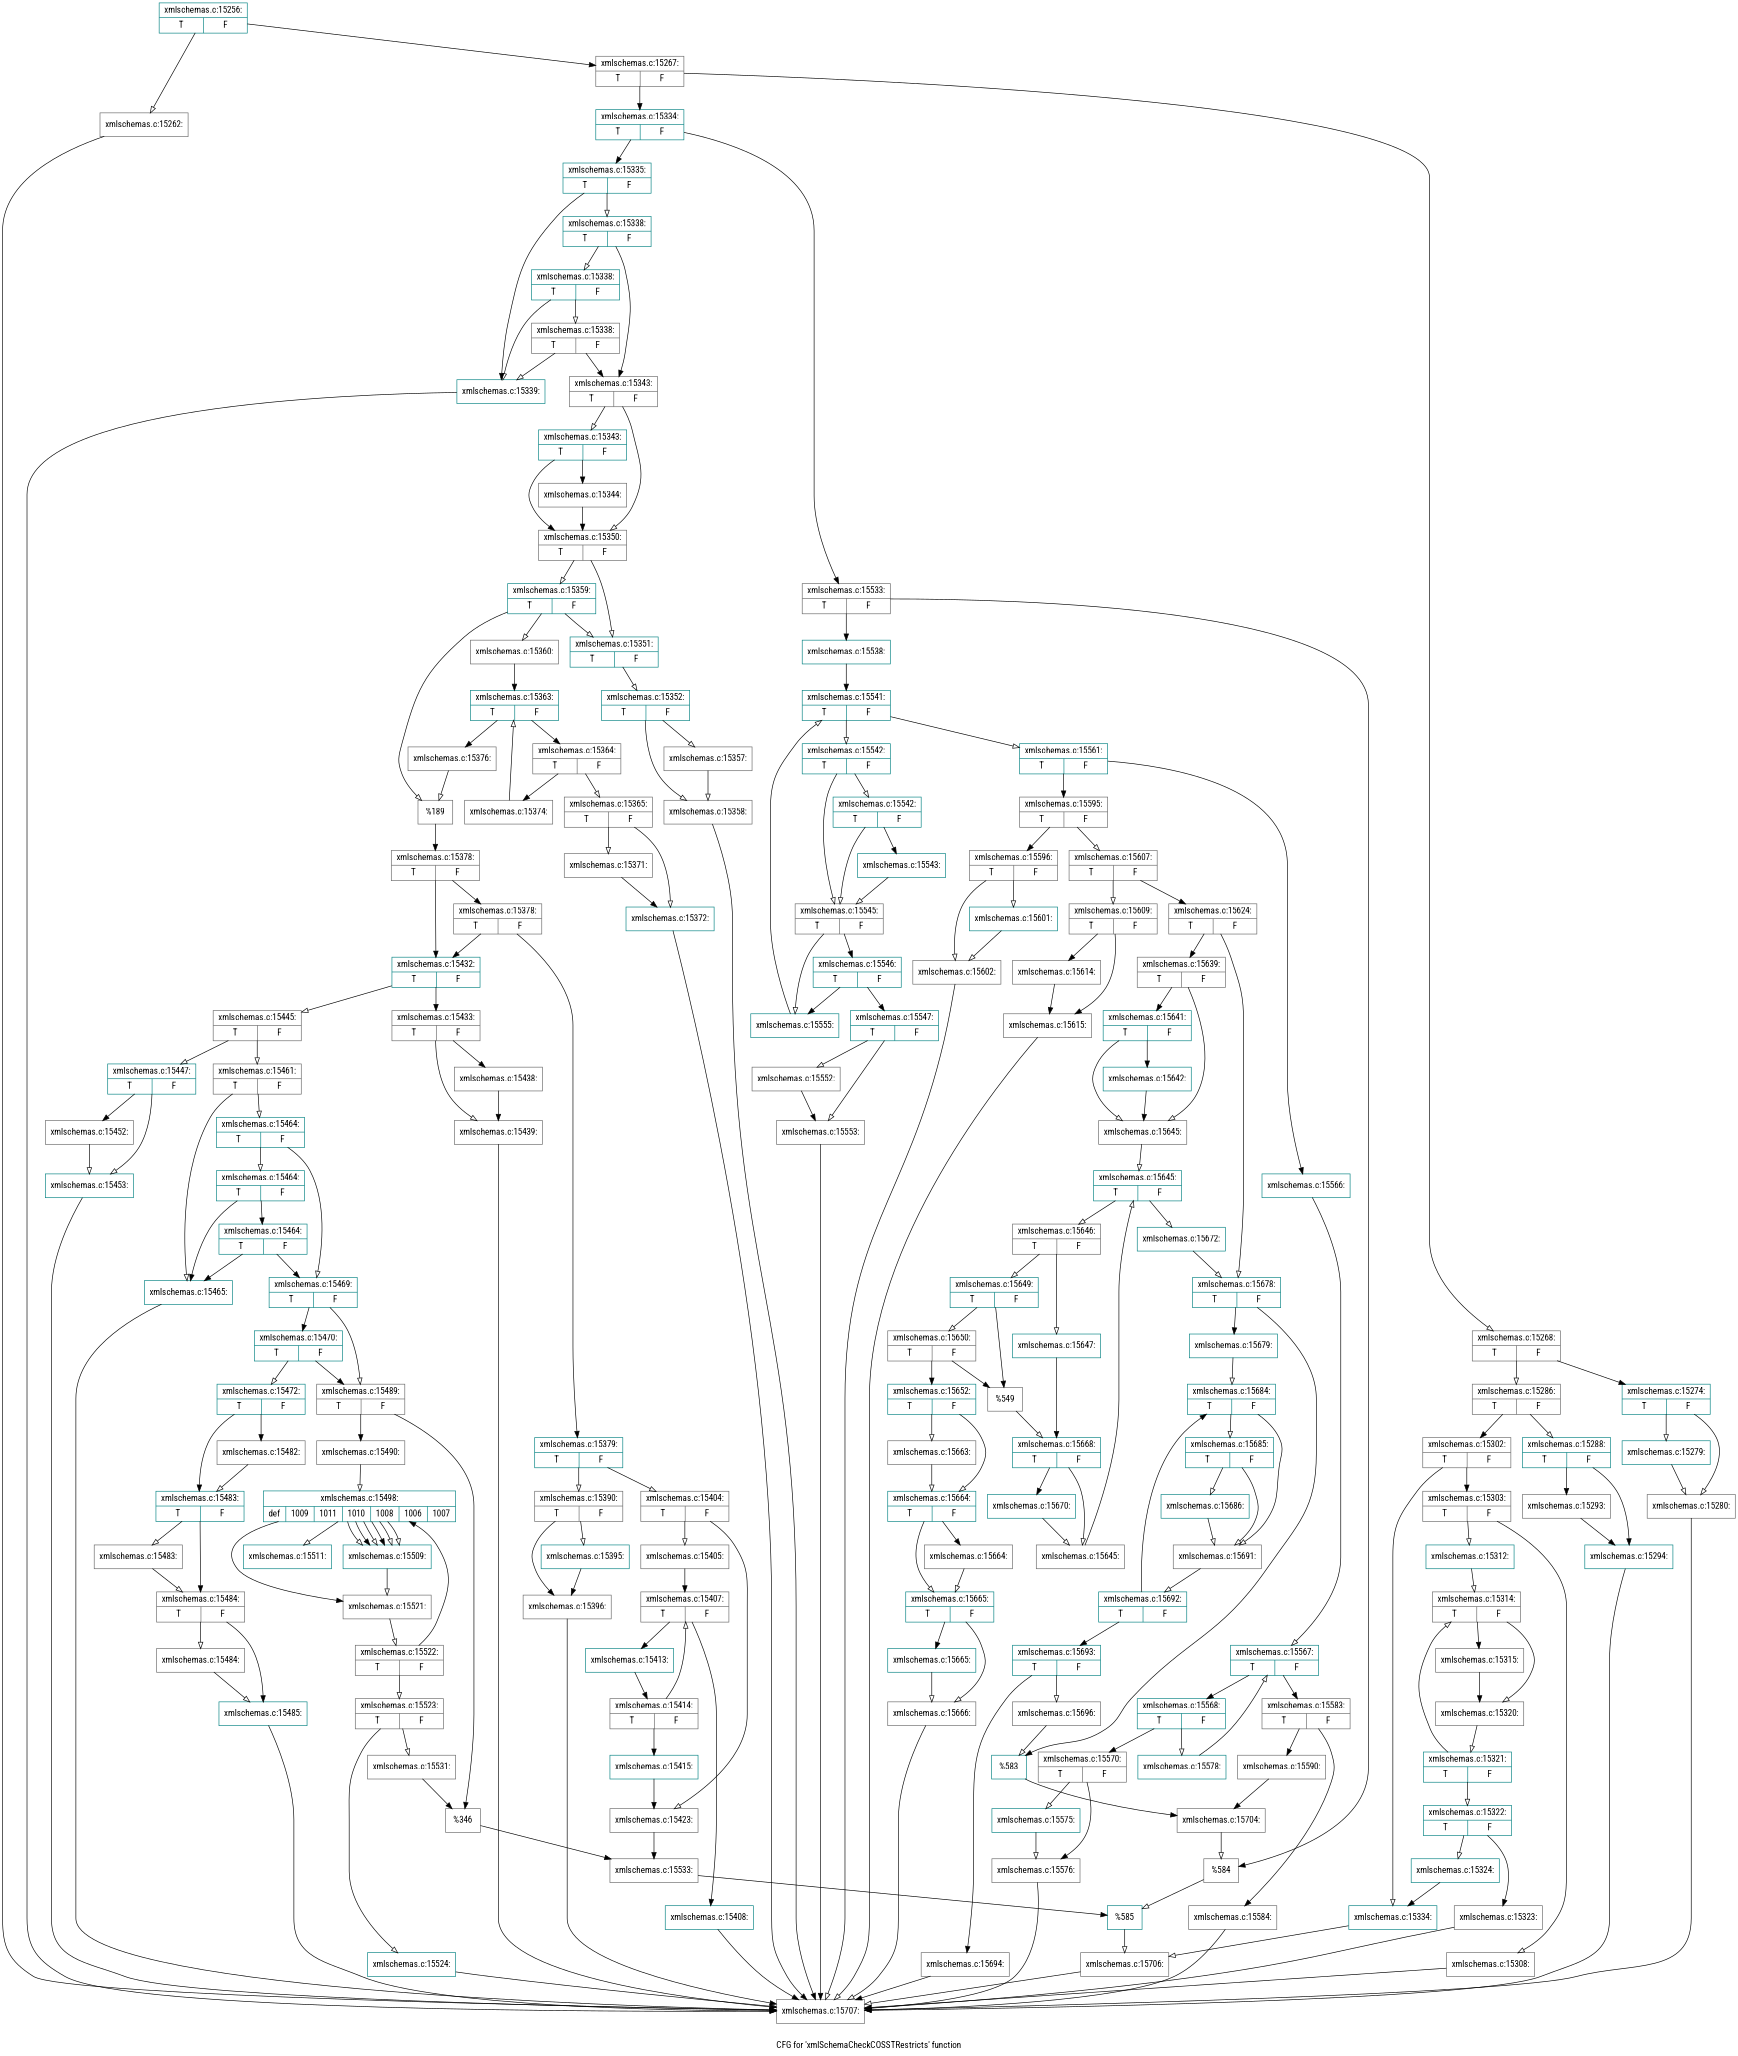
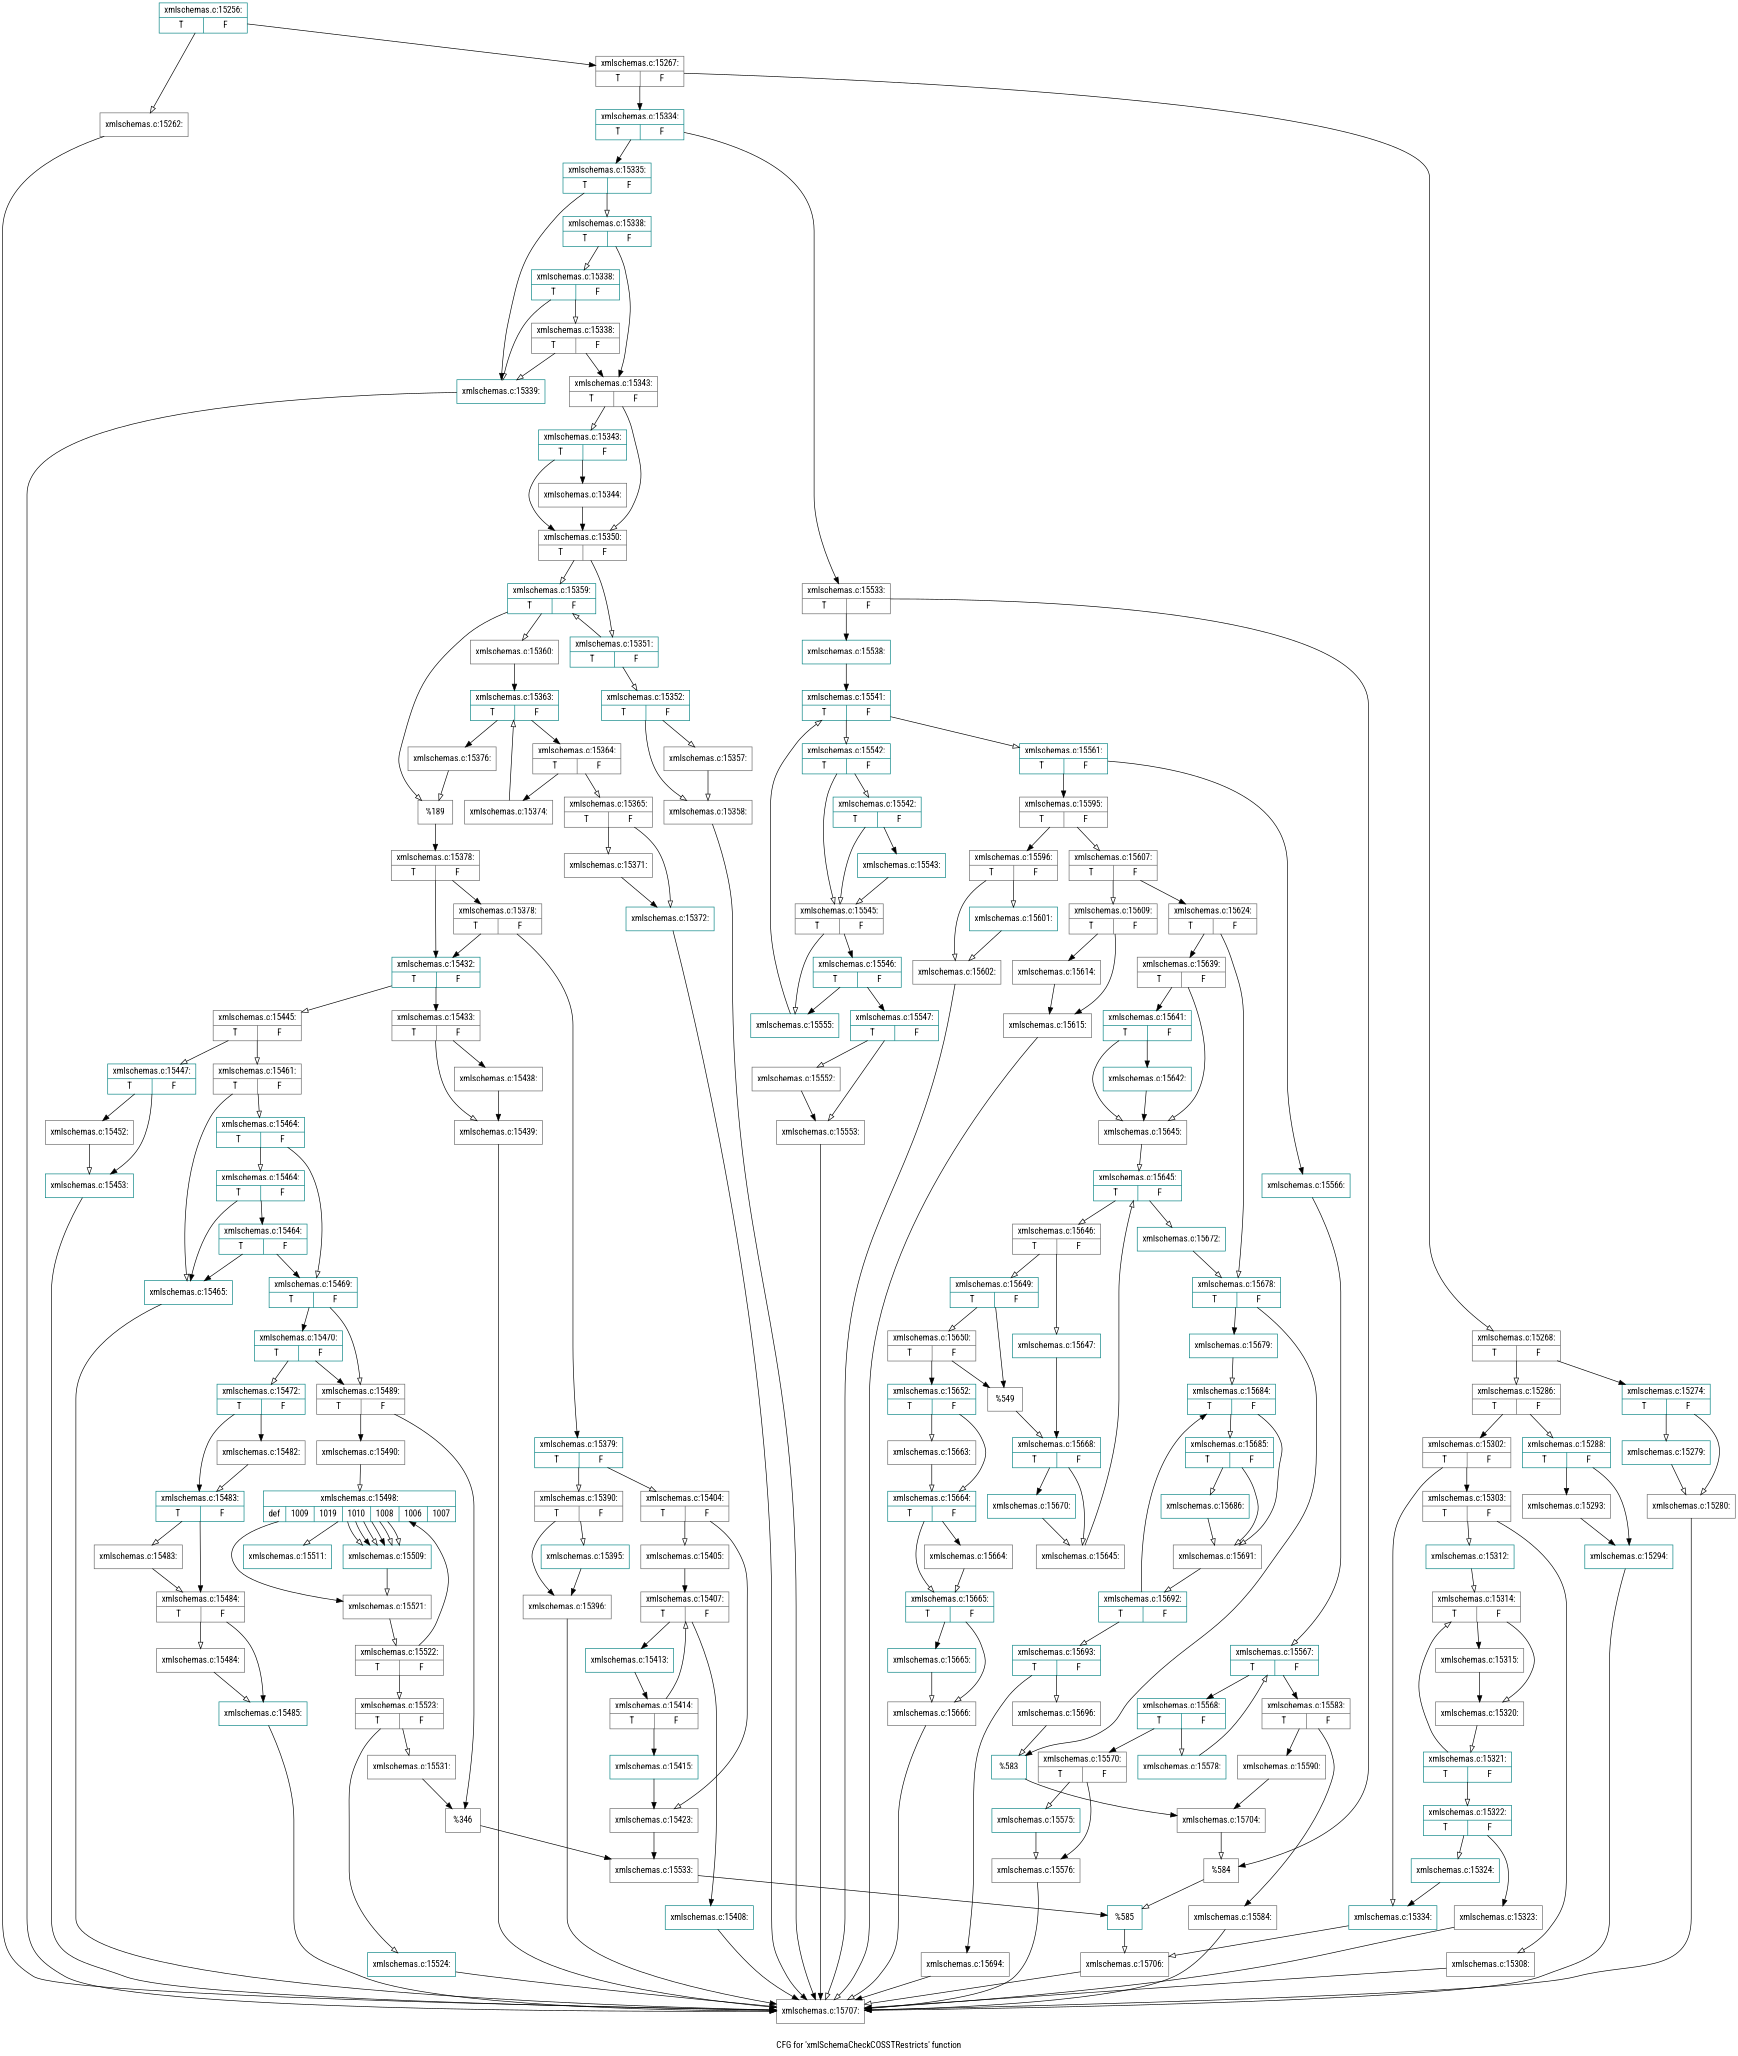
edge "xmlschemas.c:15359:" -> "xmlschemas.c:15351:": reversed
edge "xmlschemas.c:15447:" -> "xmlschemas.c:15453:": arrowhead onormal -> normal
node "xmlschemas.c:15498:": text "1011" -> "1019"
edge "xmlschemas.c:15692:" -> "xmlschemas.c:15693:": arrowhead normal -> onormal
